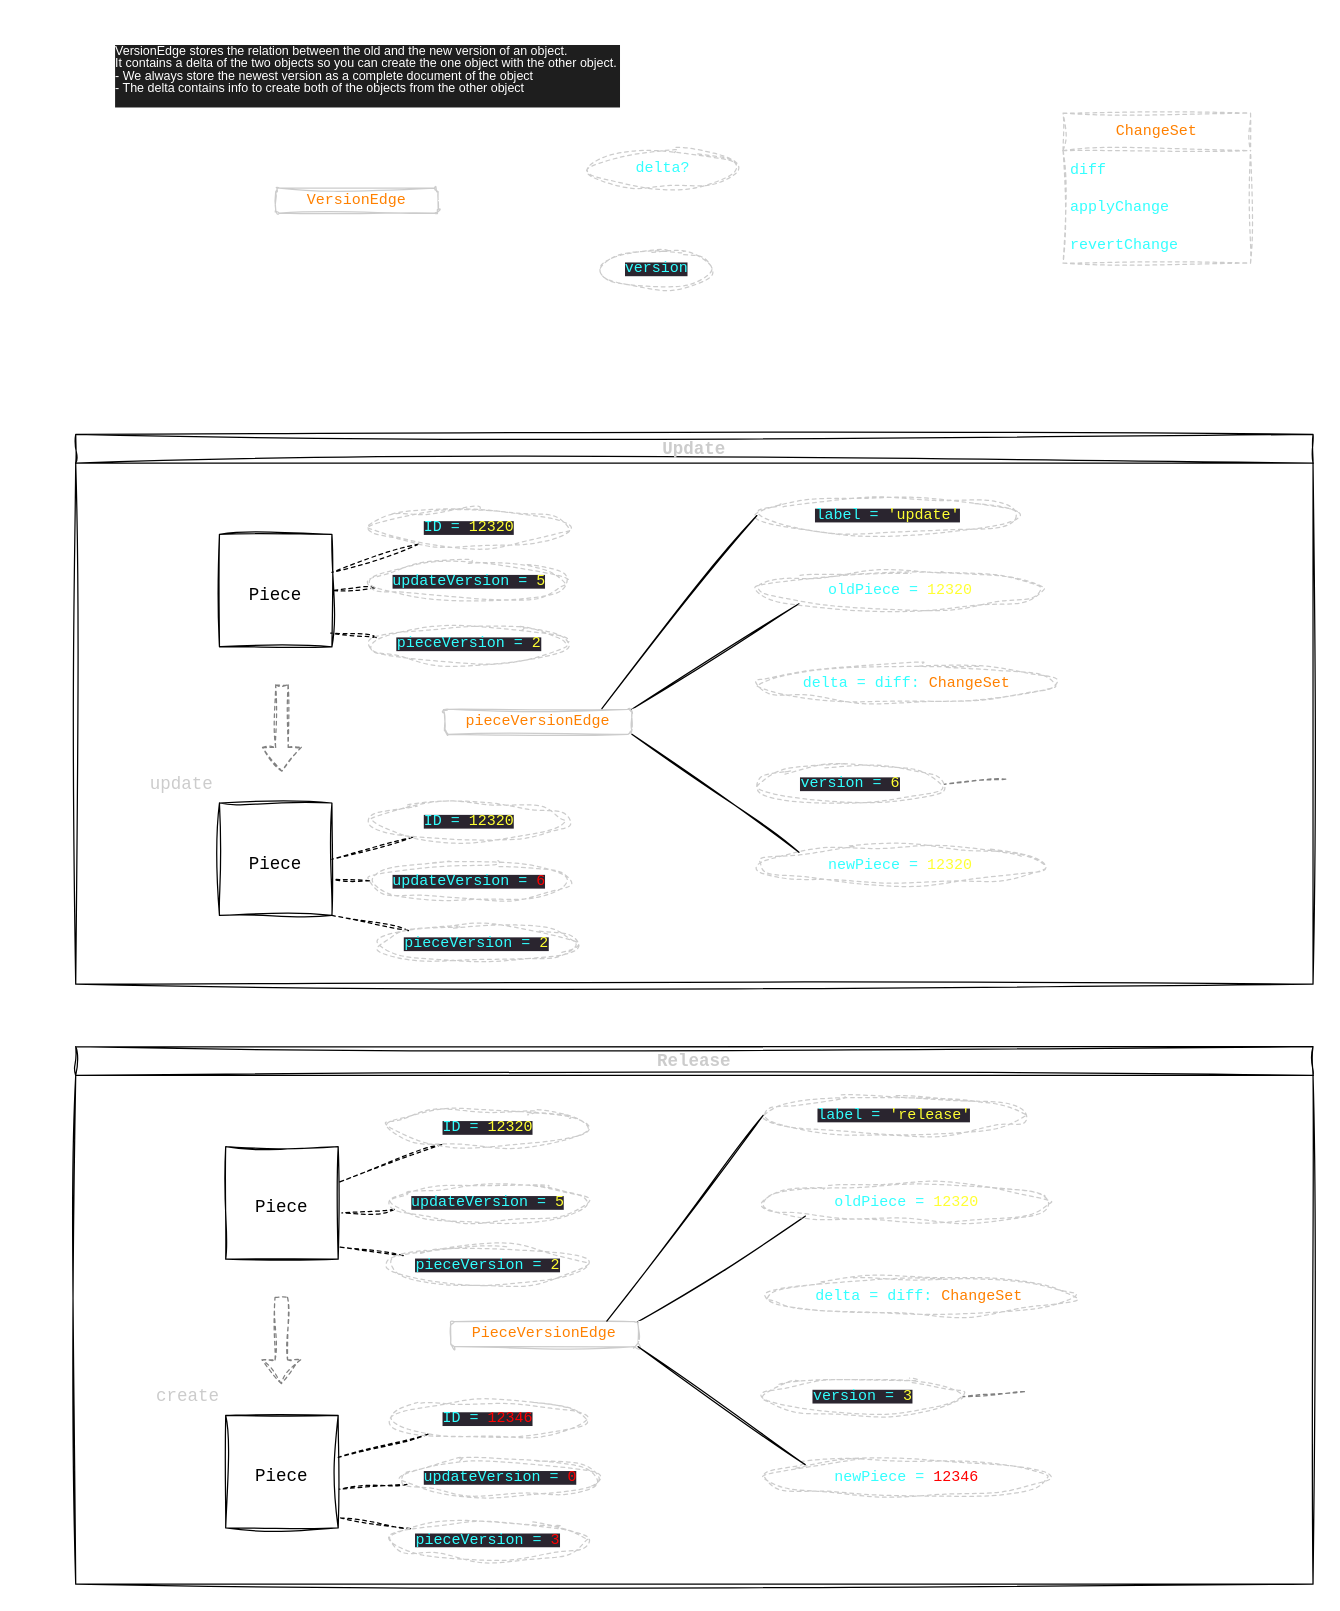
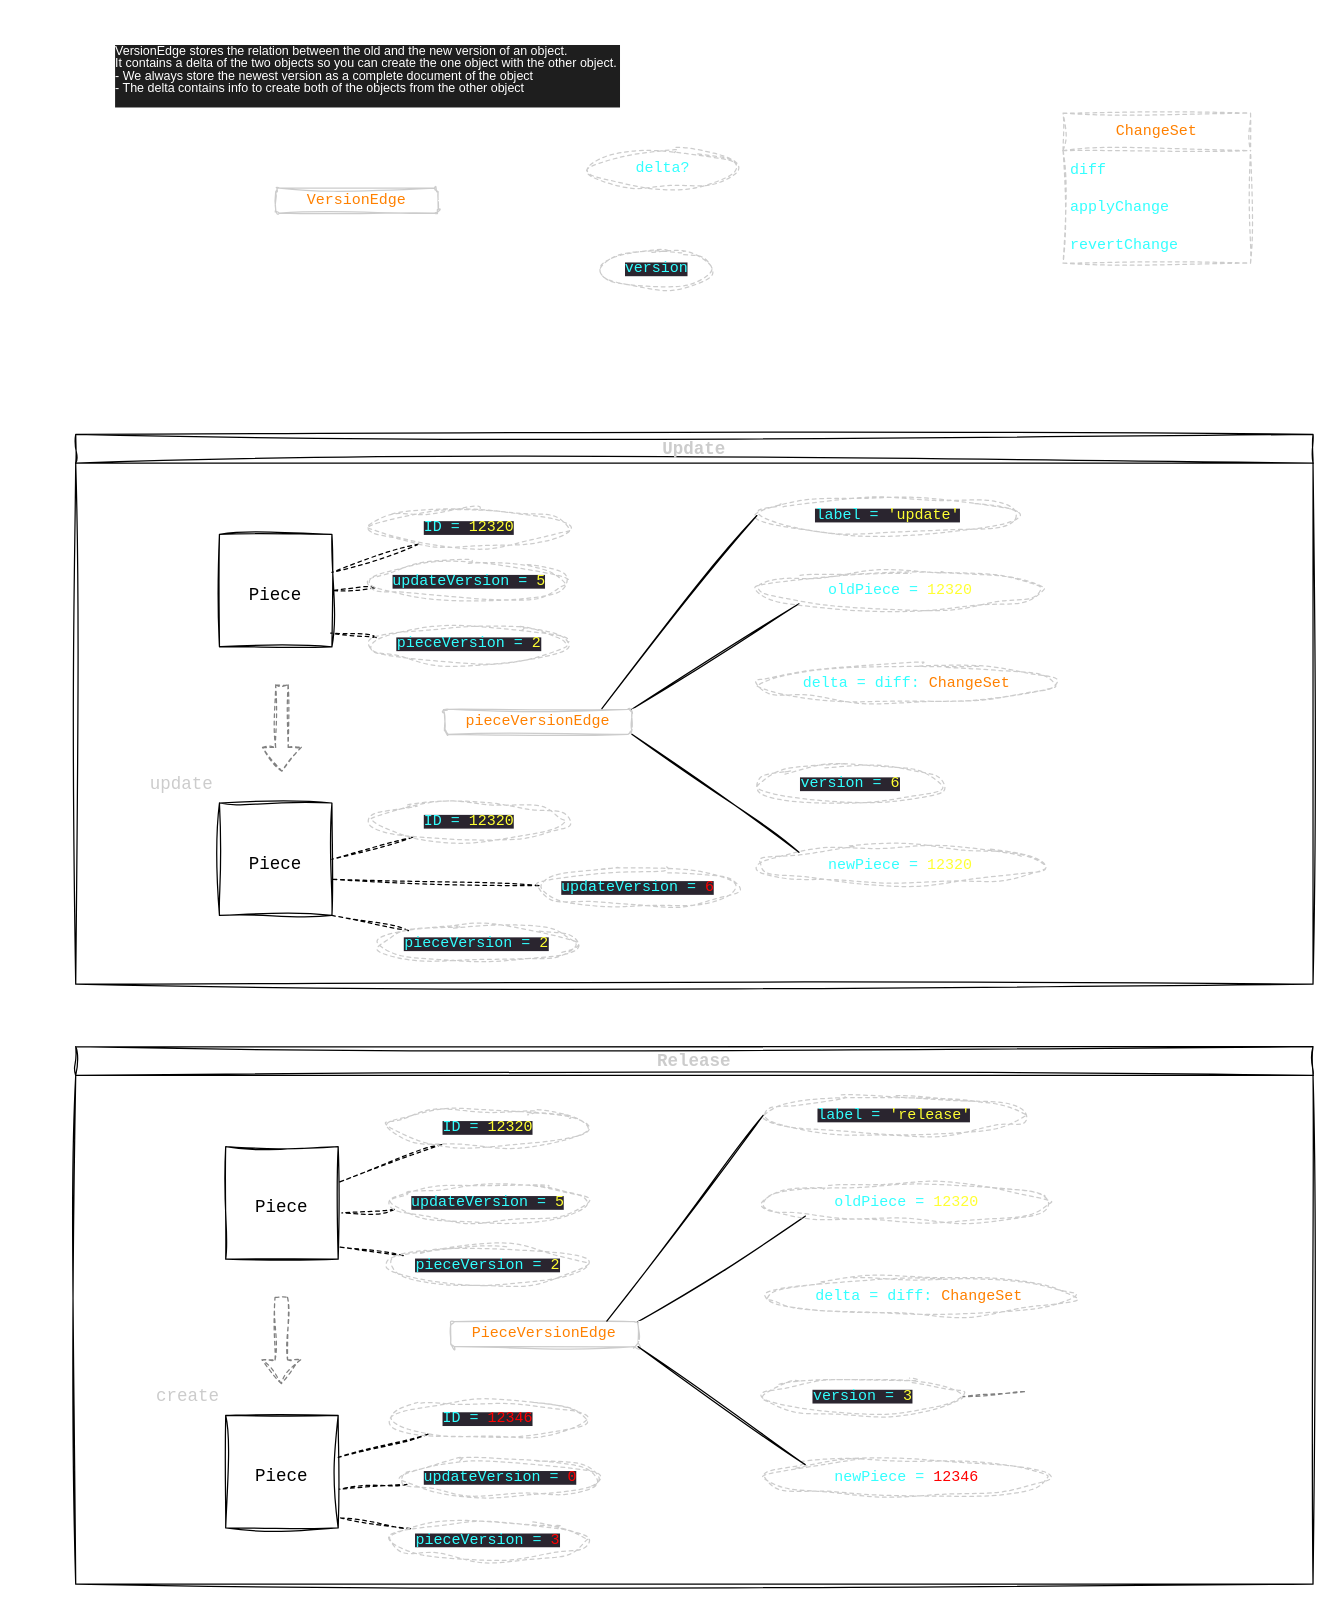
edge "In case 'update' this is the new updateVersion" -- "version = 6": removed
node "updateVersion = 6": moved (469, 882) -> (638, 888)
